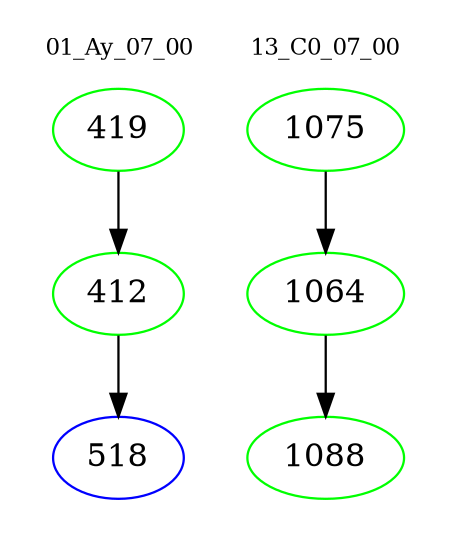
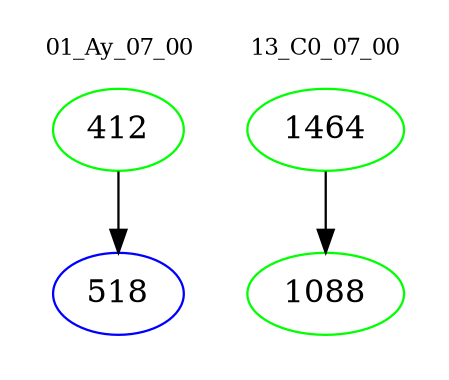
node "419": removed
node "1075": removed
node "1064": label "1064" -> "1464"
